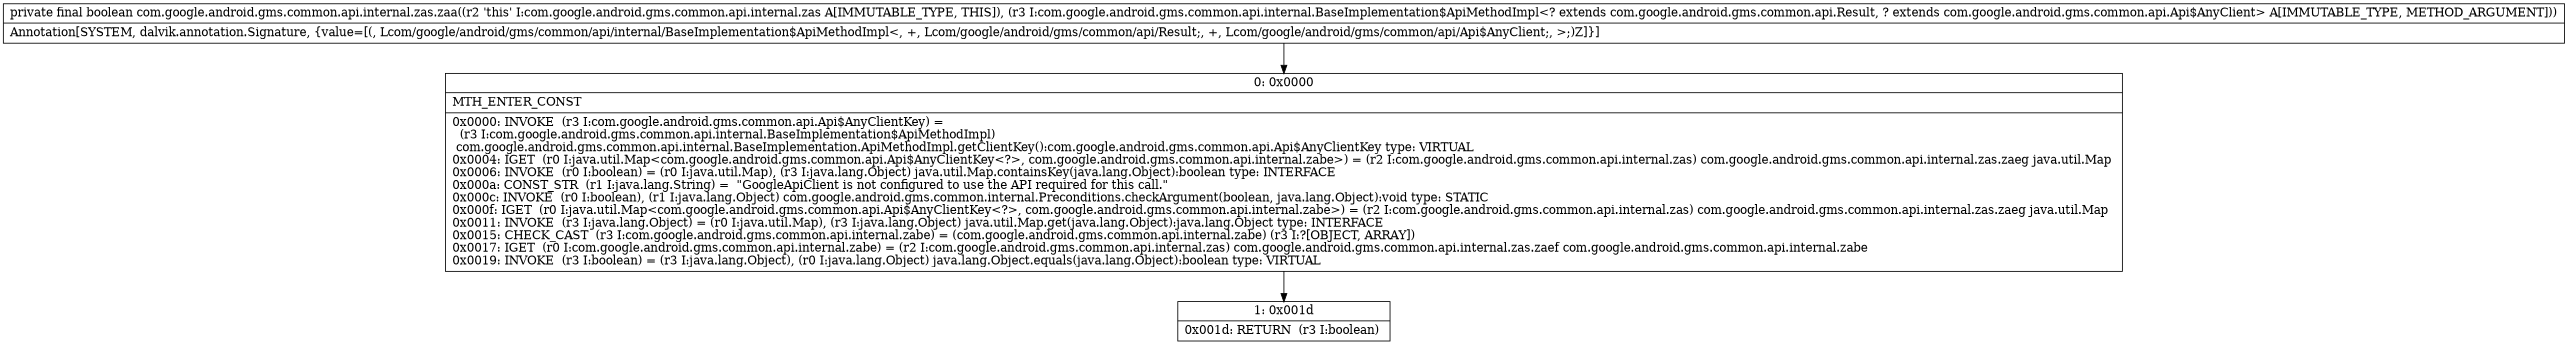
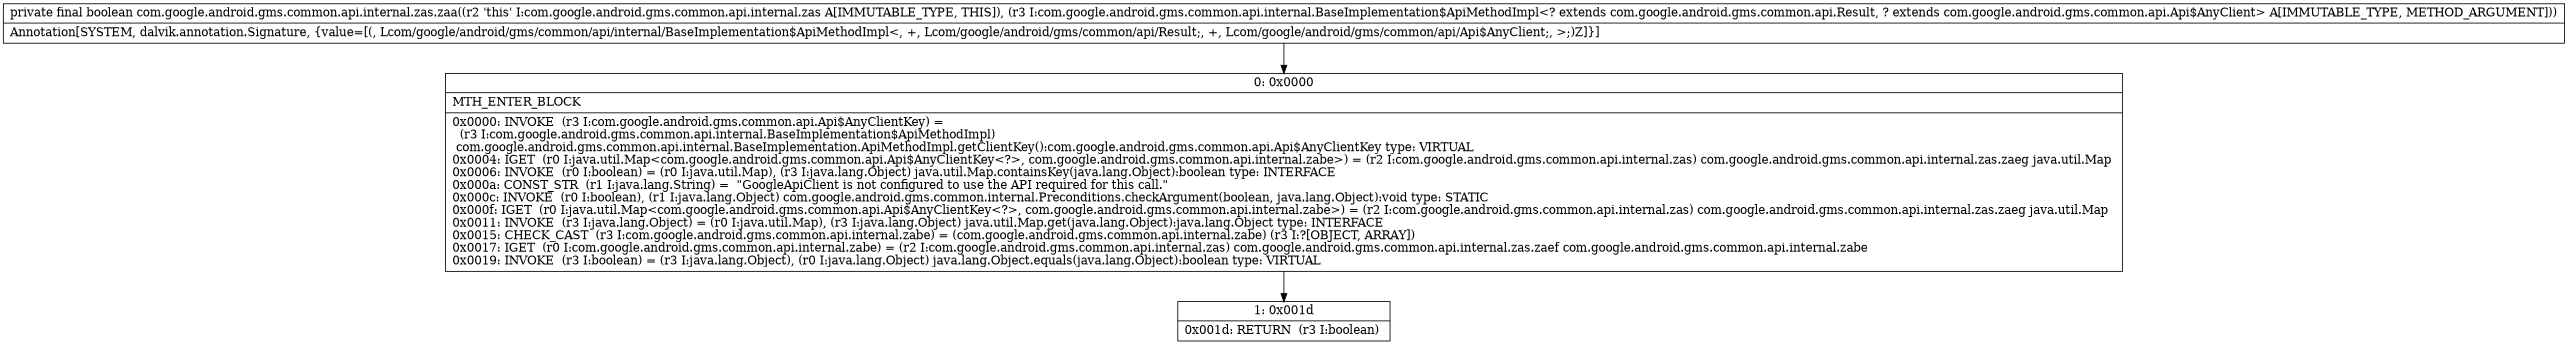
node "0: 0x0000": text "MTH_ENTER_CONST" -> "MTH_ENTER_BLOCK"
